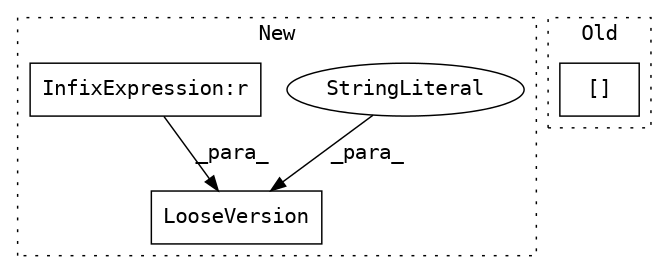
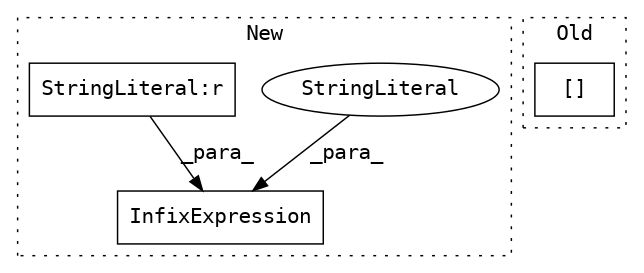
node "InfixExpression:r": label "InfixExpression:r" -> "StringLiteral:r"
node "LooseVersion": label "LooseVersion" -> "InfixExpression"
